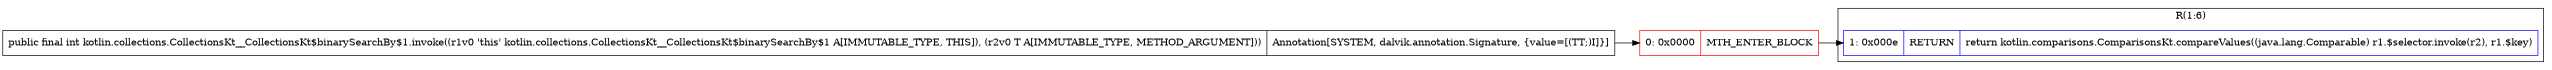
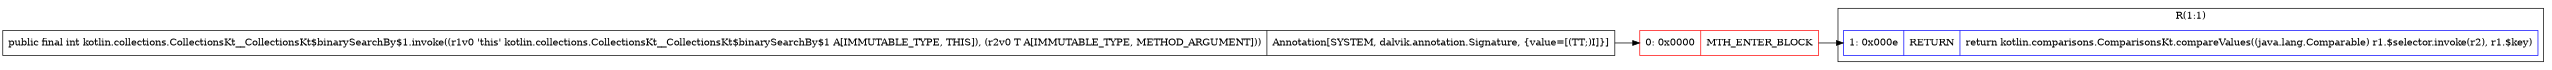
cluster "R(1:6)": label "R(1:6)" -> "R(1:1)"
